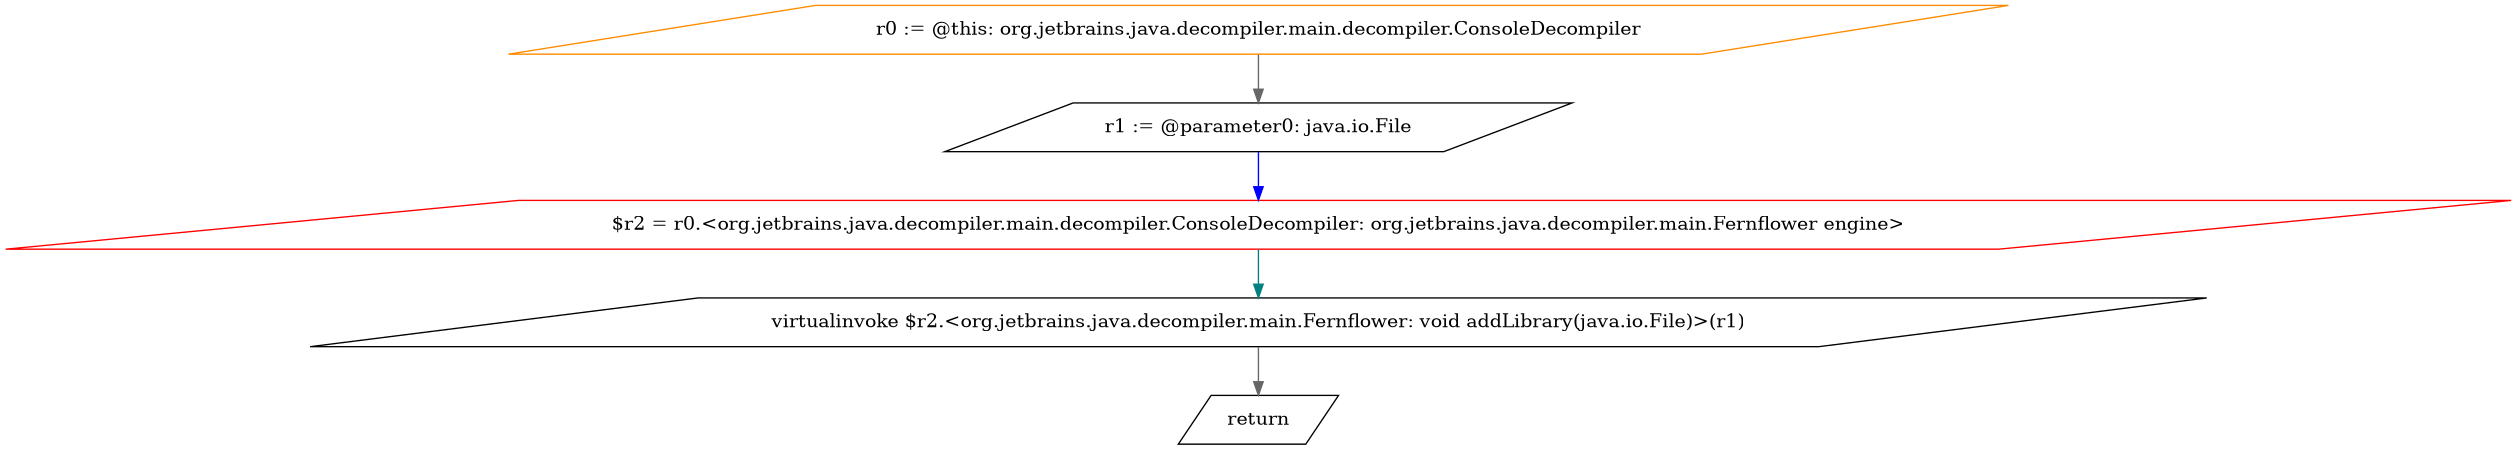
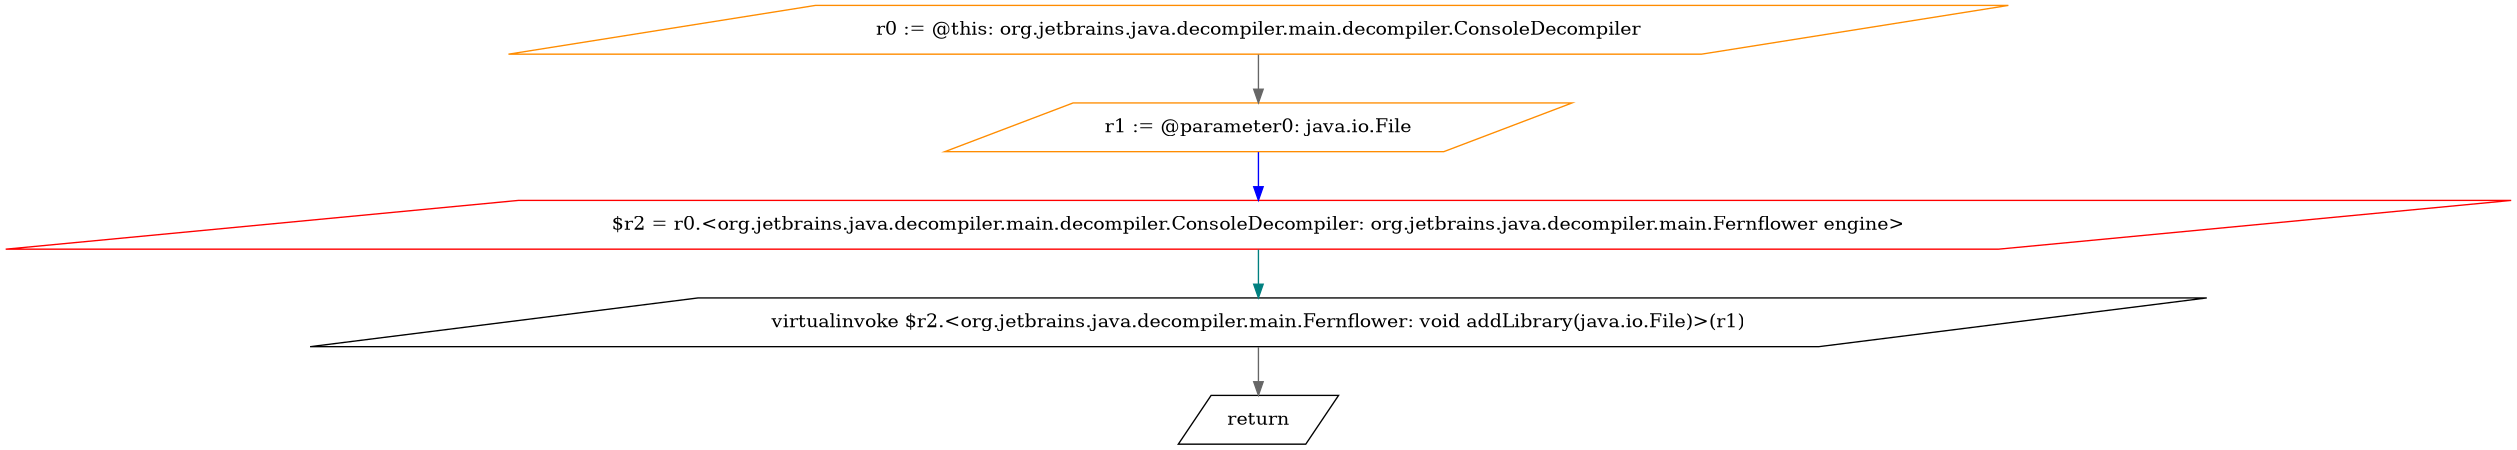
node "r1 := @parameter0: java.io.File": color black -> darkorange
